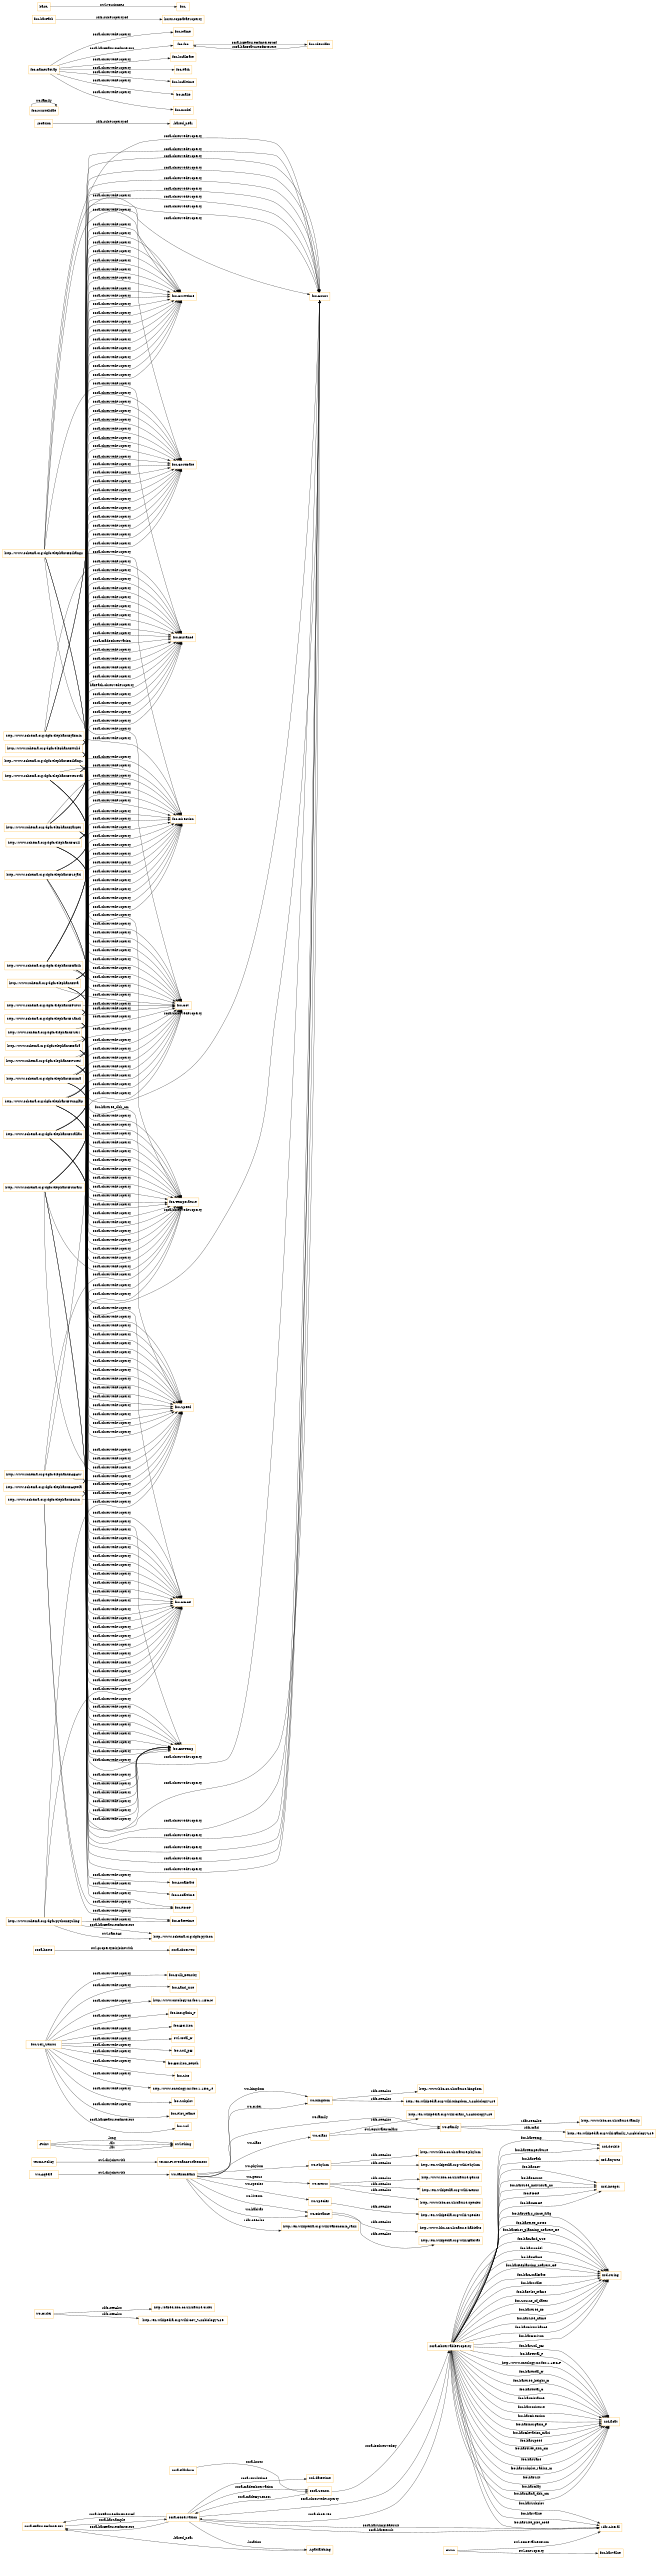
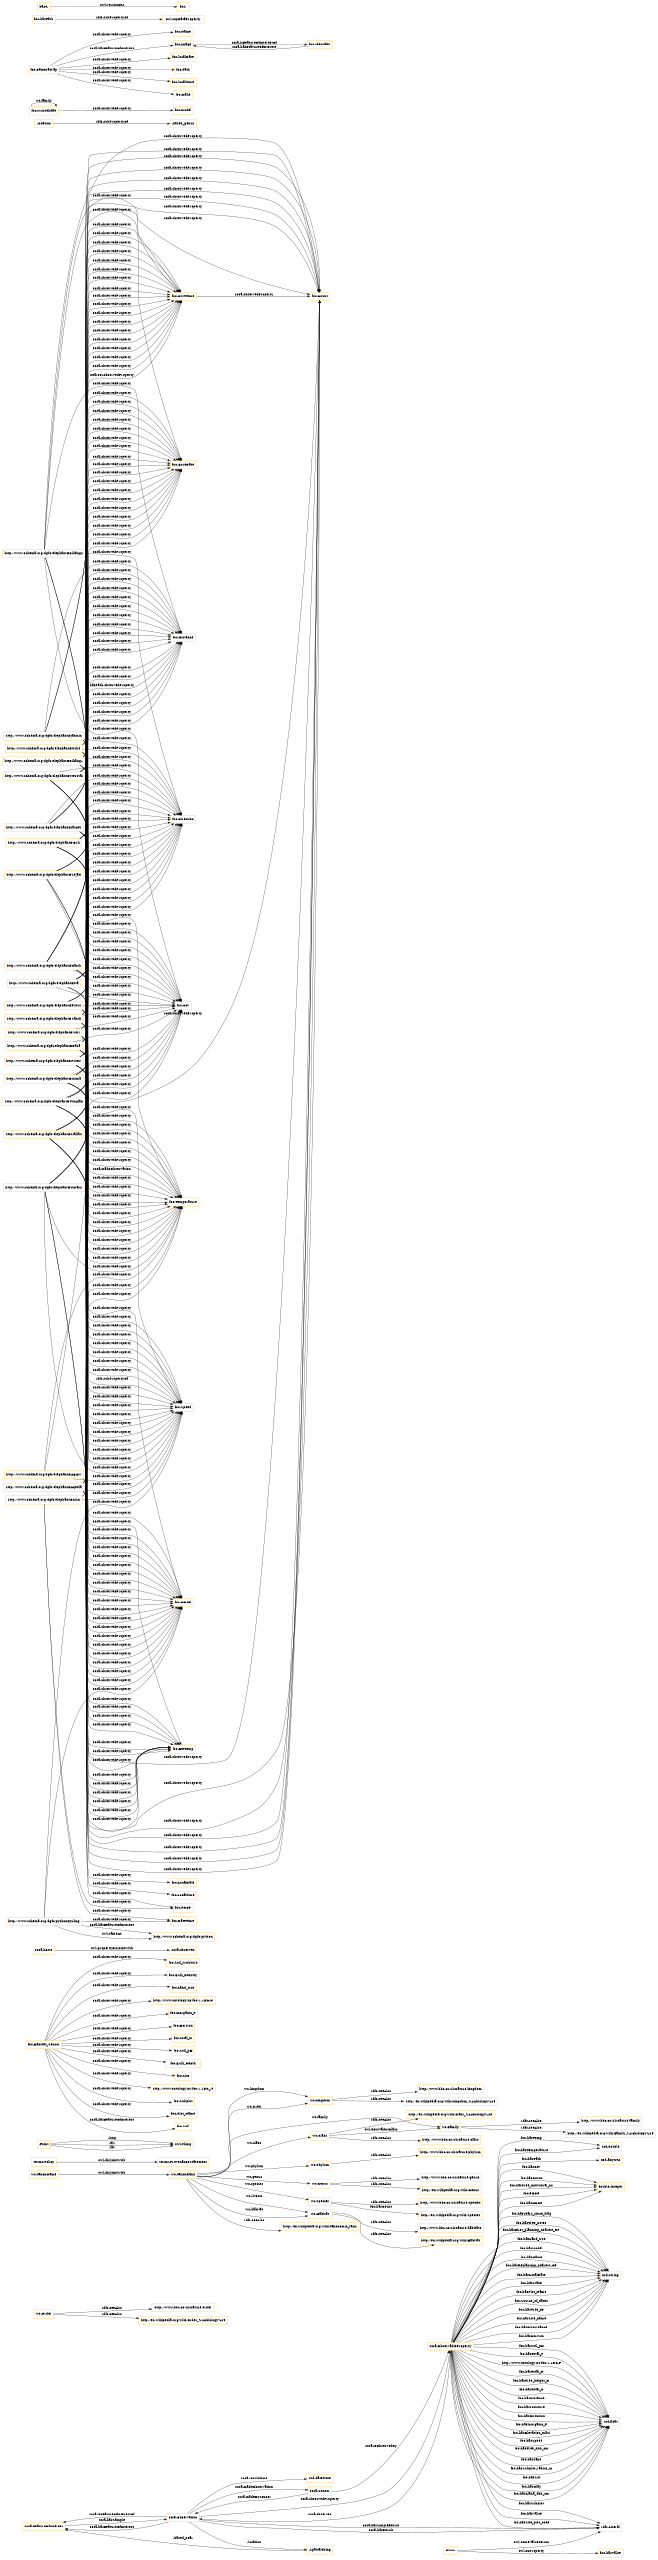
node "hosts:topDataProperty": label "hosts:topDataProperty" -> "owl:topDataProperty"
node "foo:foo": label "foo:foo" -> "foo:image"
edge "foo:CameraTrap" -> "foo:model": now "foo:Mustelidae" -> "foo:model"
node ":based_near": label ":based_near" -> ":based_genus"
edge "http://www.schema.org/dgfc/elephant#Umas2" -> "foo:GMTTime": label "sosa:observedProperty" -> "nearest:observedProperty"
edge "http://www.schema.org/dgfc/elephant#Putut" -> "foo:Distance": label "sosa:madeObservation" -> "sosa:observedProperty"
edge "http://www.schema.org/dgfc/elephant#Tulid" -> "foo:Direction": added, label "sosa:observedProperty"
edge "http://www.schema.org/dgfc/elephant#Seri" -> "foo:Distance": removed, label "sosa:observedProperty"
edge "http://www.schema.org/dgfc/elephant#Sandi" -> "foo:Count": now "foo:GMTTime" -> "foo:Count"
edge "http://www.schema.org/dgfc/elephant#Puteri" -> "foo:Cov": removed, label "sosa:observedProperty"
edge "http://www.schema.org/dgfc/elephant#Bikang2" -> "foo:Speed": label "foo:hasTree_dbh_cm" -> "sosa:observedProperty"
edge "http://www.schema.org/dgfc/elephant#Sejati" -> "foo:Temperature": label "sosa:observedProperty" -> "sosa:madeObservation"
edge "http://www.schema.org/dgfc/elephant#Kuma" -> "foo:Speed": added, label "sosa:observedProperty"
edge "http://www.schema.org/dgfc/elephant#Kasih" -> "foo:Speed": label "sosa:observedProperty" -> "rdfs:subPropertyOf"
edge "http://www.schema.org/dgfc/elephant#Ita" -> "foo:ExtTemp": removed, label "sosa:observedProperty"
node "foo:Soil_Moisture": added
node "owl:total_N": label "owl:total_N" -> "foo:total_N"
node "foo:Soil_Sensor": label "foo:Soil_Sensor" -> "foo:Habitat_Sensor"
node "foo:Horizon_Depth": label "foo:Horizon_Depth" -> "foo:Bulk_Depth"
edge "wo:Family" -> "http://en.wikipedia.org/wiki/Family_%28biology%29": label "rdfs:masi" -> "rdfs:seeAlso"
node "http://www.bbc.co.uk/nature/class": added
node "http://en.wikipedia.org/wiki/Phylum": removed
node "wo:Aqeela": label "wo:Aqeela" -> "wo:TaxonName"
node "xsd:integer": label "xsd:integer" -> "double:integer"
edge "wo:Genus" -> "http://www.bbc.co.uk/nature/species": now "wo:Species" -> "http://www.bbc.co.uk/nature/species"
edge "wo:Species" -> "http://en.wikipedia.org/wiki/Species": label "rdfs:seeAlso" -> "foo:hasCount"
node "wo:Distance": label "wo:Distance" -> "wo:Habitat"
node "http://based.bbc.co.uk/nature/order": label "http://based.bbc.co.uk/nature/order" -> "http://www.bbc.co.uk/nature/order"
node "http://en.wikipedia.org/wiki/Cov_%28biology%29": label "http://en.wikipedia.org/wiki/Cov_%28biology%29" -> "http://en.wikipedia.org/wiki/Order_%28biology%29"
node "sosa:Platform": removed
